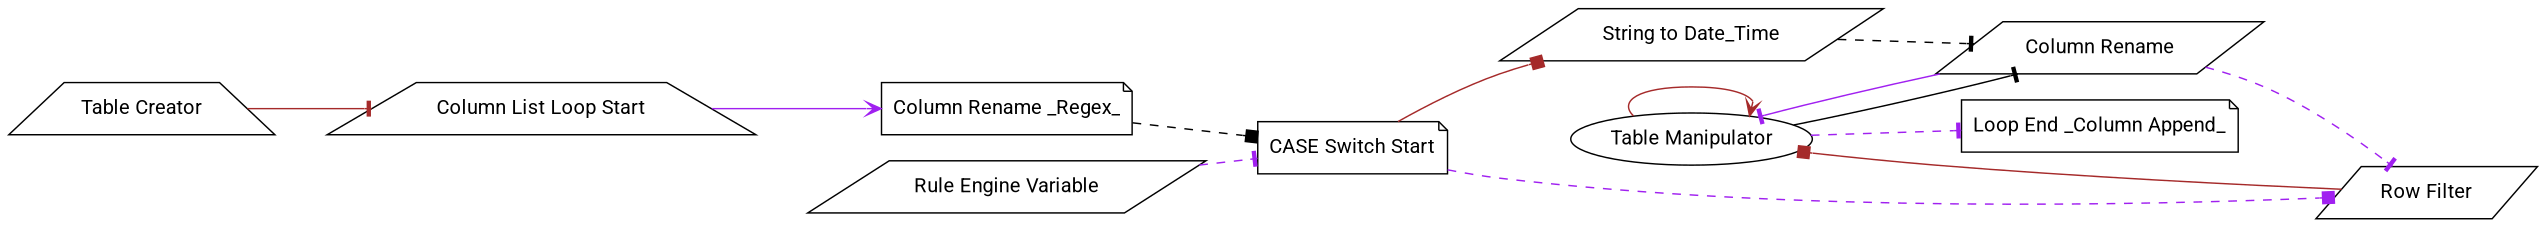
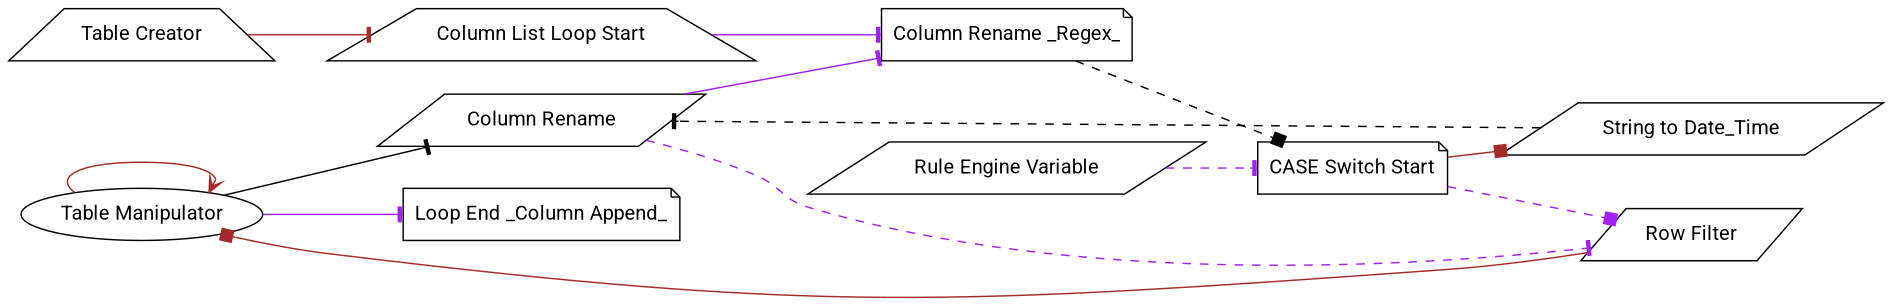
edge "Column Rename" -> "Table Manipulator": now "Column Rename" -> "Column Rename _Regex_"
edge "Column List Loop Start" -> "Column Rename _Regex_": arrowhead vee -> tee
edge "Table Manipulator" -> "Loop End _Column Append_": style dashed -> solid
